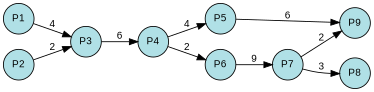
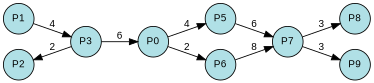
edge "P5" -> "P9": now "P5" -> "P7"
edge "P7" -> "P9": label "2" -> "3"
node "P4": label "P4" -> "P0"
edge "P2" -> "P3": reversed
edge "P6" -> "P7": label "9" -> "8"
